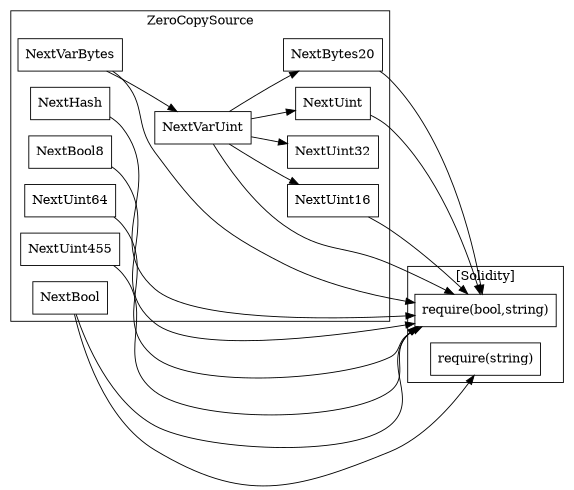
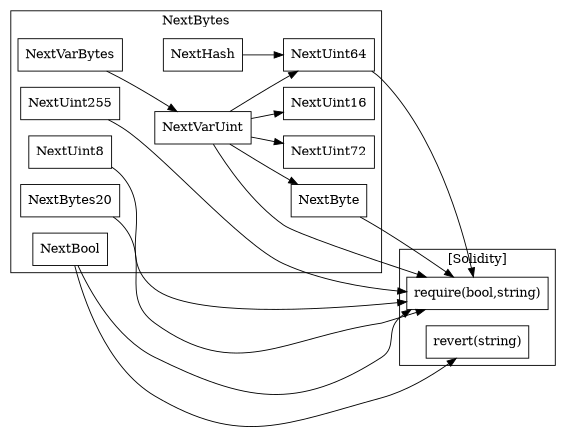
cluster "ZeroCopySource": label "ZeroCopySource" -> "NextBytes"
edge "NextVarUint" -> "NextBytes20": now "NextVarUint" -> "NextUint64"
node "NextUint": label "NextUint" -> "NextByte"
node "NextBool8": label "NextBool8" -> "NextUint8"
node "NextUint32": label "NextUint32" -> "NextUint72"
edge "NextVarBytes" -> "require(bool,string)": removed
node "NextUint455": label "NextUint455" -> "NextUint255"
edge "NextUint16" -> "require(bool,string)": removed
edge "NextHash" -> "require(bool,string)": now "NextHash" -> "NextUint64"
node "require(string)": label "require(string)" -> "revert(string)"
